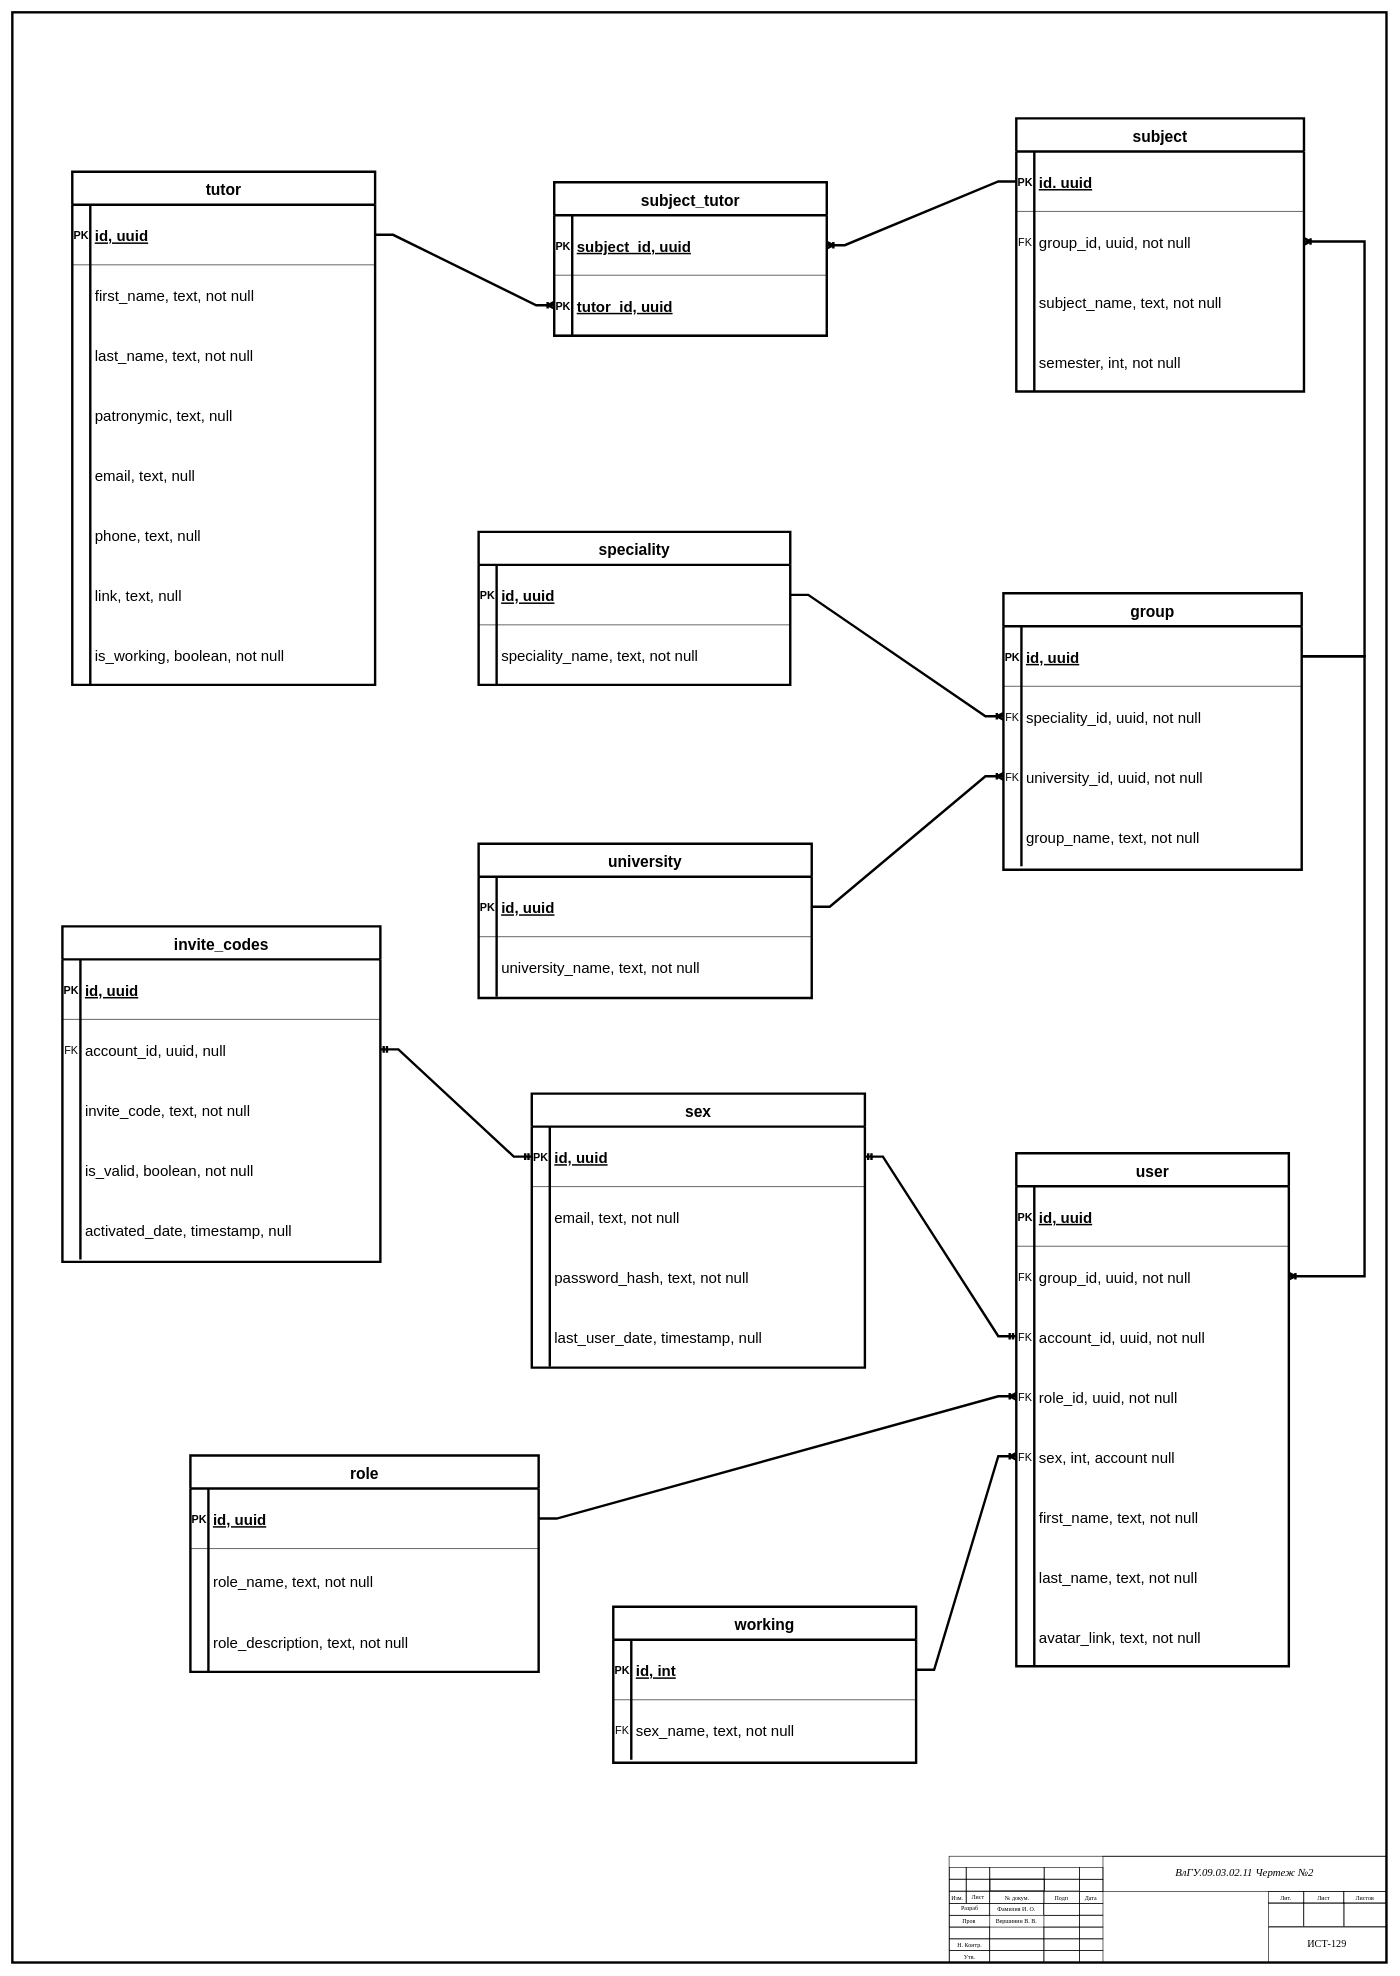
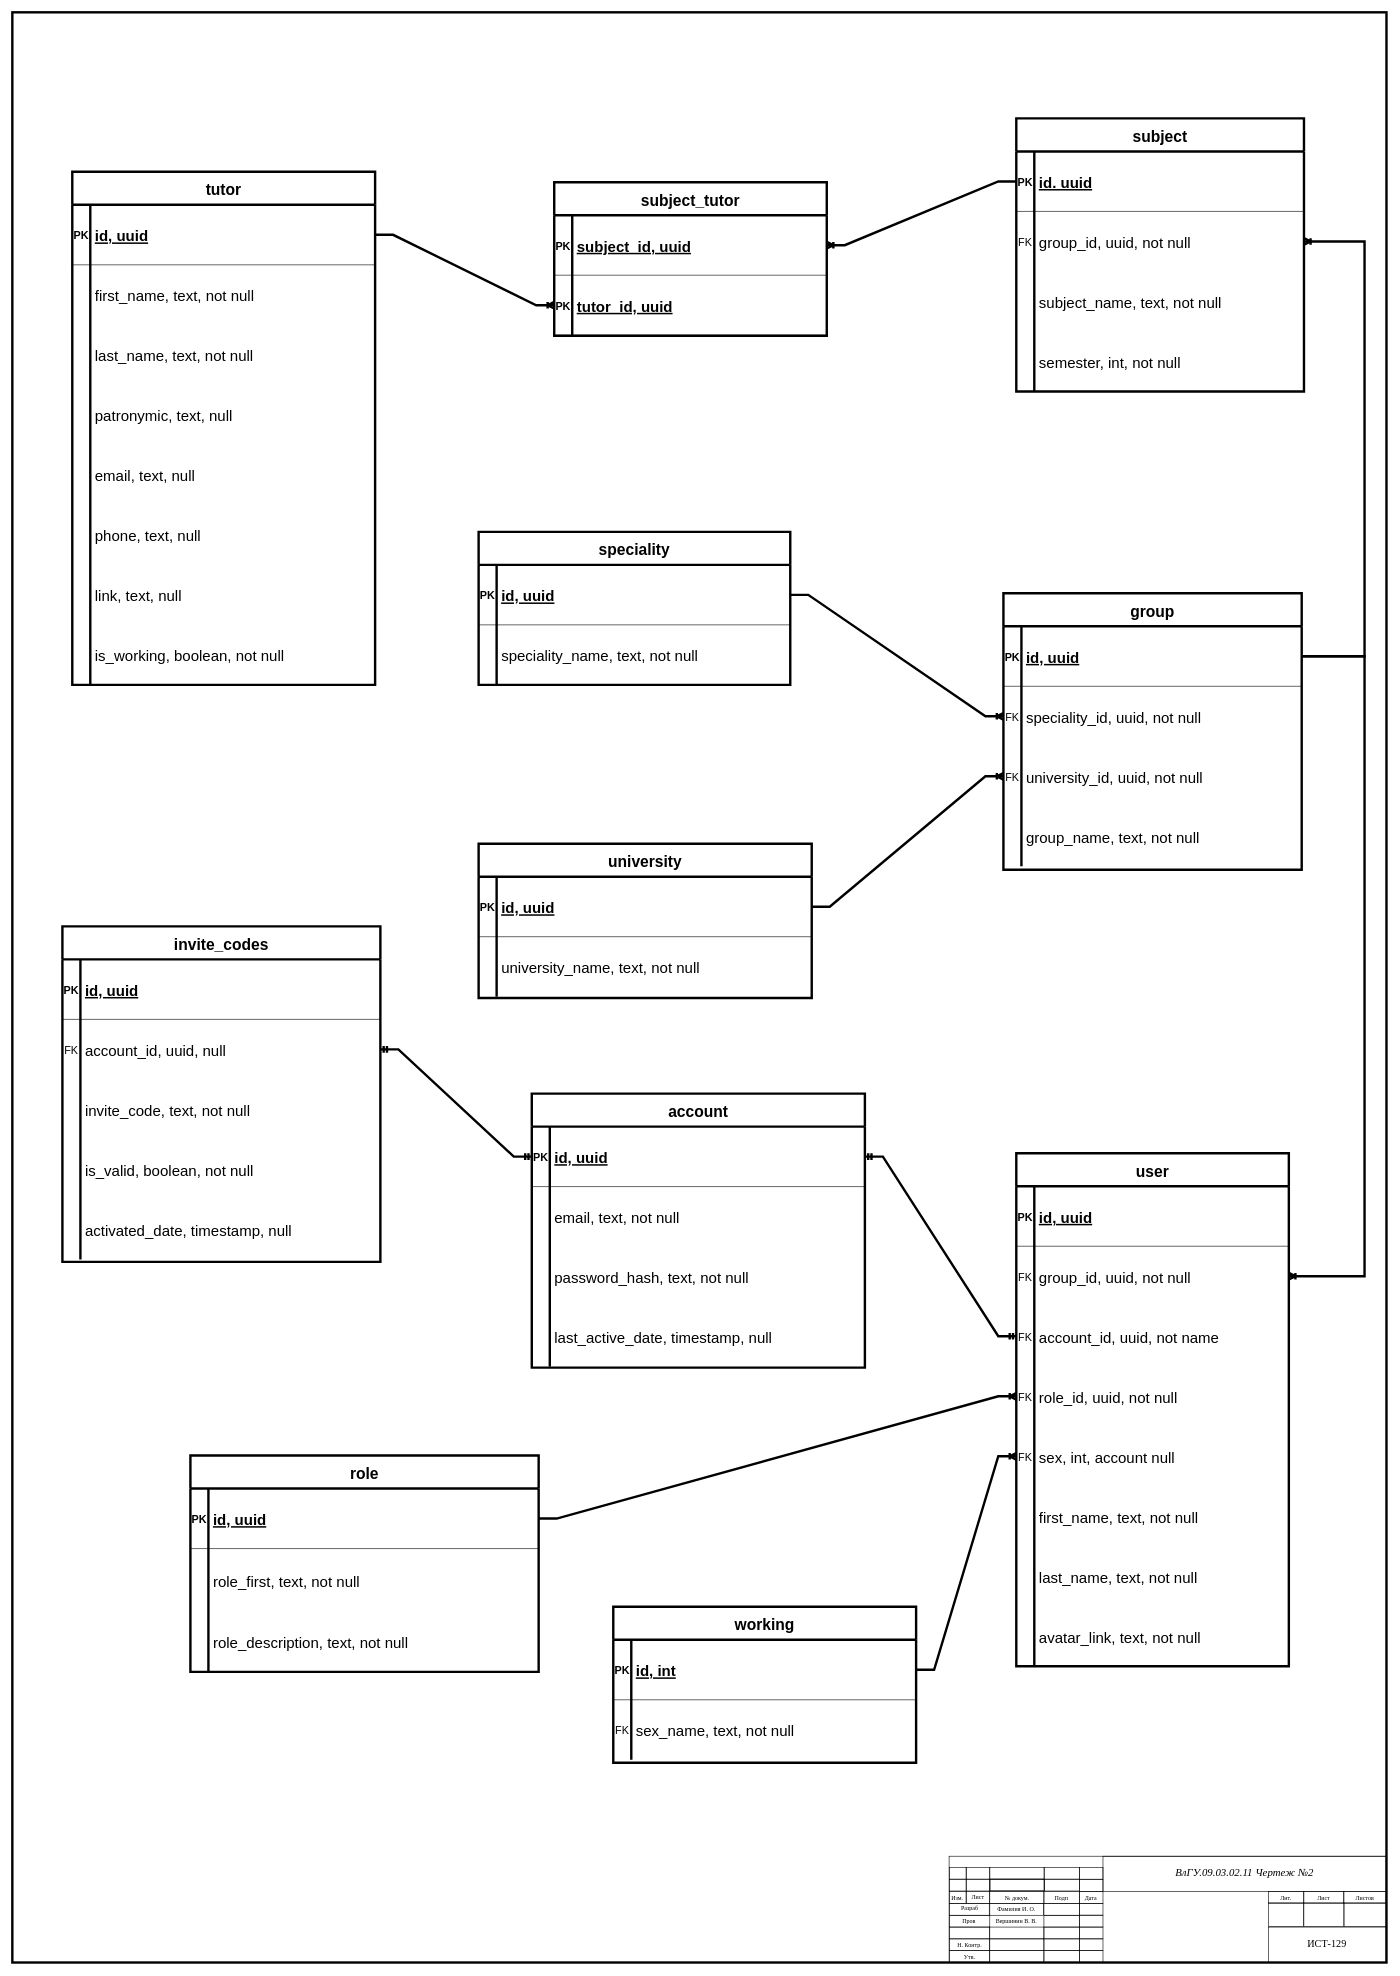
node "sex": label "sex" -> "account"
node "last_user_date, timestamp, null": label "last_user_date, timestamp, null" -> "last_active_date, timestamp, null"
node "account_id, uuid, not null": label "account_id, uuid, not null" -> "account_id, uuid, not name"
node "role_name, text, not null": label "role_name, text, not null" -> "role_first, text, not null"
